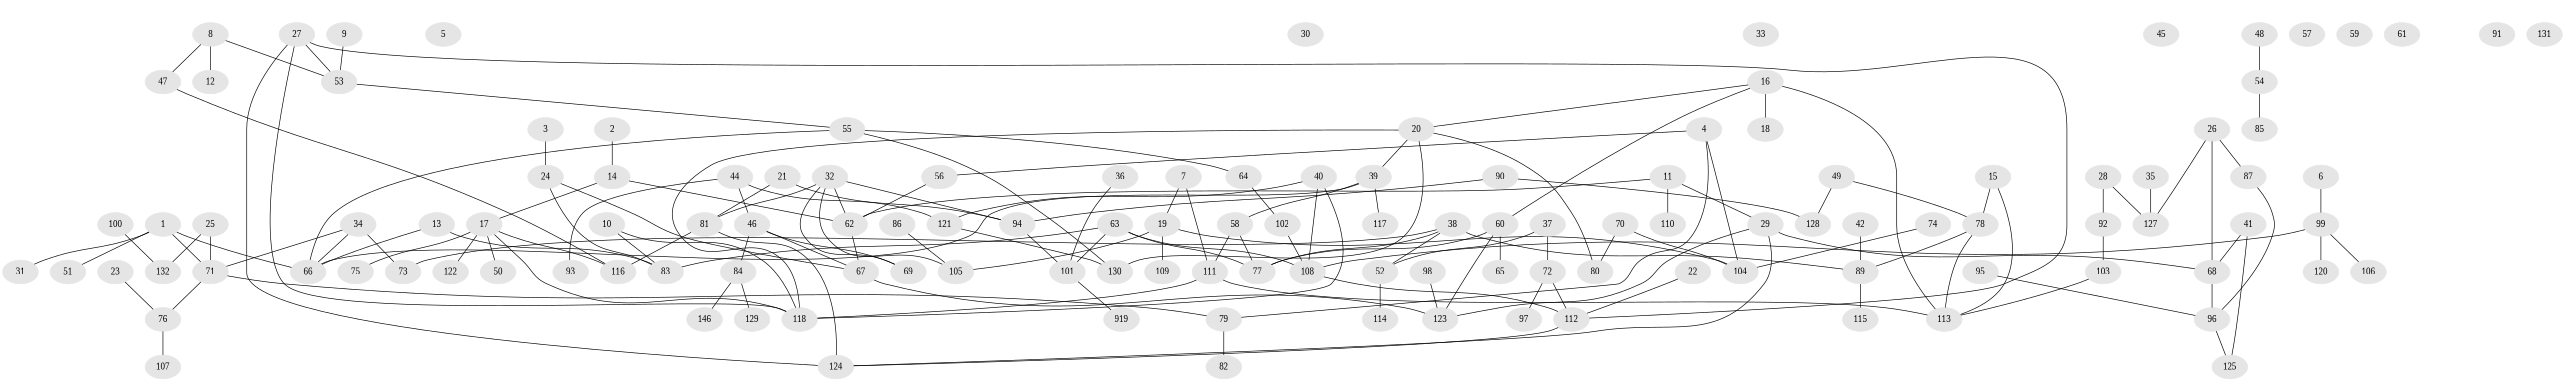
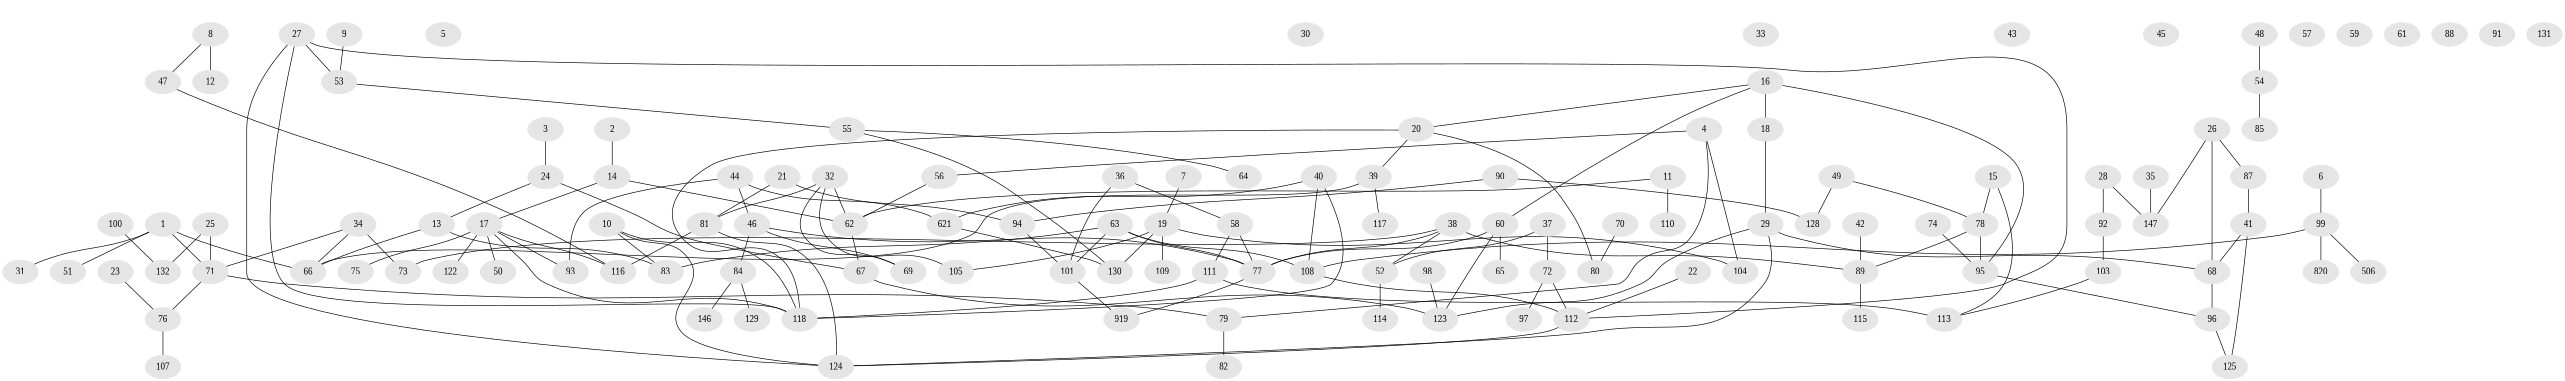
node "43": added
node "88": added
edge "8" -- "53": removed
edge "55" -- "66": removed
edge "16" -- "113": now "16" -- "95"
edge "32" -- "94": removed
edge "39" -- "58": now "36" -- "58"
edge "11" -- "29": now "18" -- "29"
node "86": removed
node "121": label "121" -> "621"
edge "7" -- "111": removed
node "102": removed
node "127": label "127" -> "147"
edge "24" -- "83": now "24" -- "13"
edge "74" -- "104": now "74" -- "95"
edge "46" -- "67": now "46" -- "77"
edge "70" -- "104": removed
edge "87" -- "96": now "87" -- "41"
edge "17" -- "93": added
edge "20" -- "130": now "19" -- "130"
edge "78" -- "113": now "78" -- "95"
node "120": label "120" -> "820"
node "106": label "106" -> "506"
edge "77" -- "919": added
edge "10" -- "124": added
